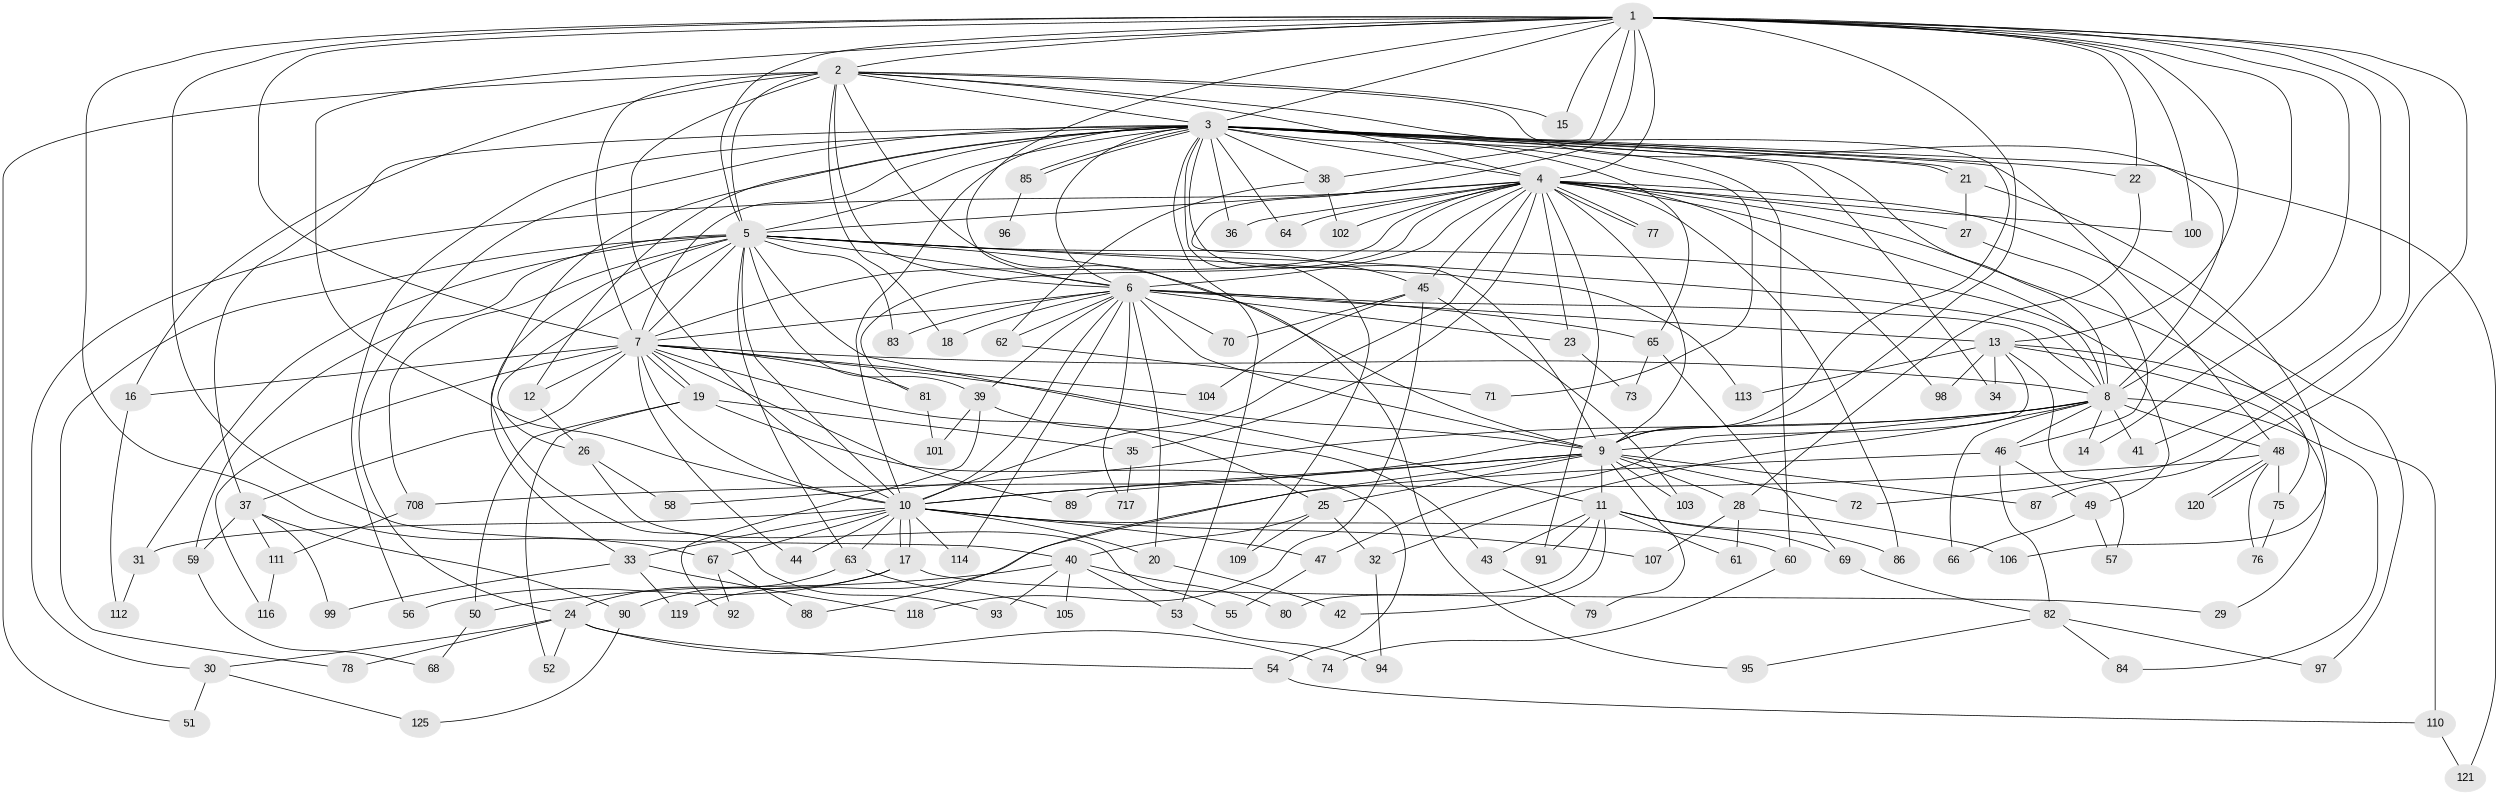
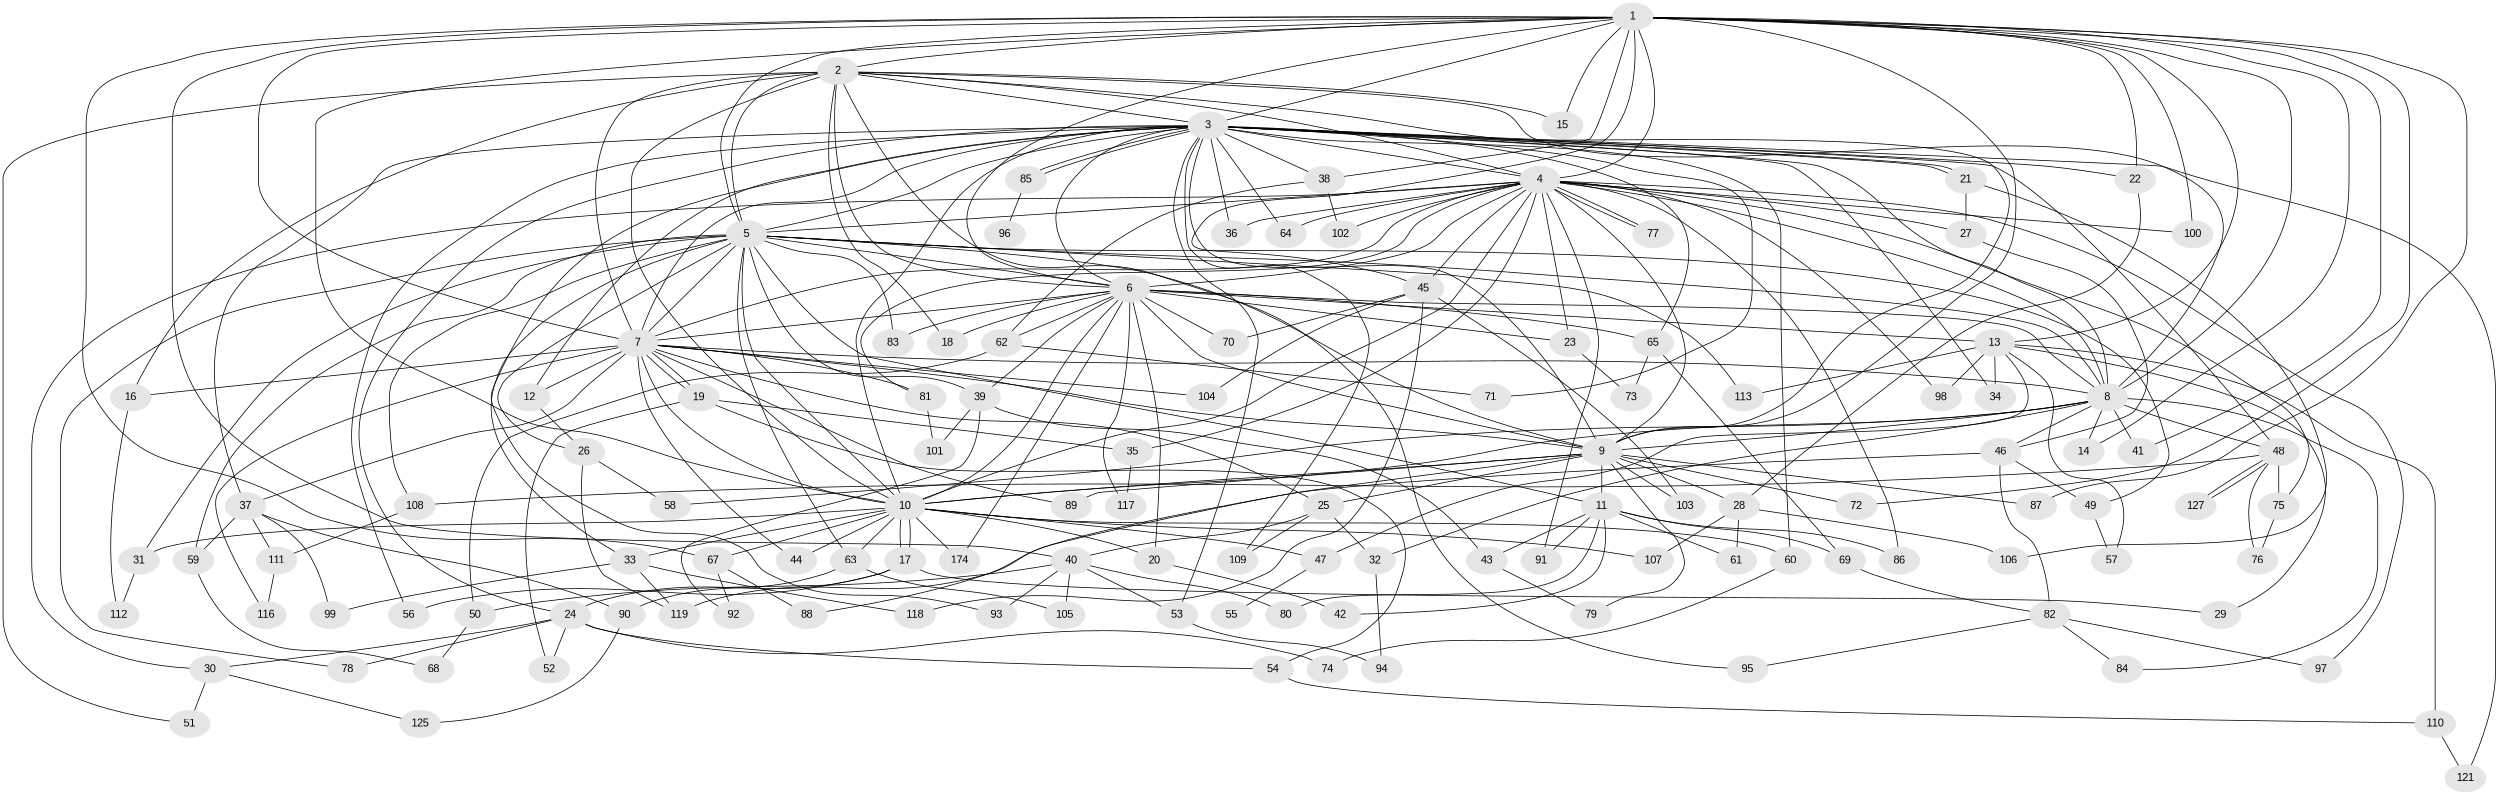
edge "19" -- "50": now "62" -- "50"
node "708": label "708" -> "108"
node "717": label "717" -> "117"
node "120": label "120" -> "127"
edge "26" -- "55": now "26" -- "119"
node "114": label "114" -> "174"
node "66": removed
